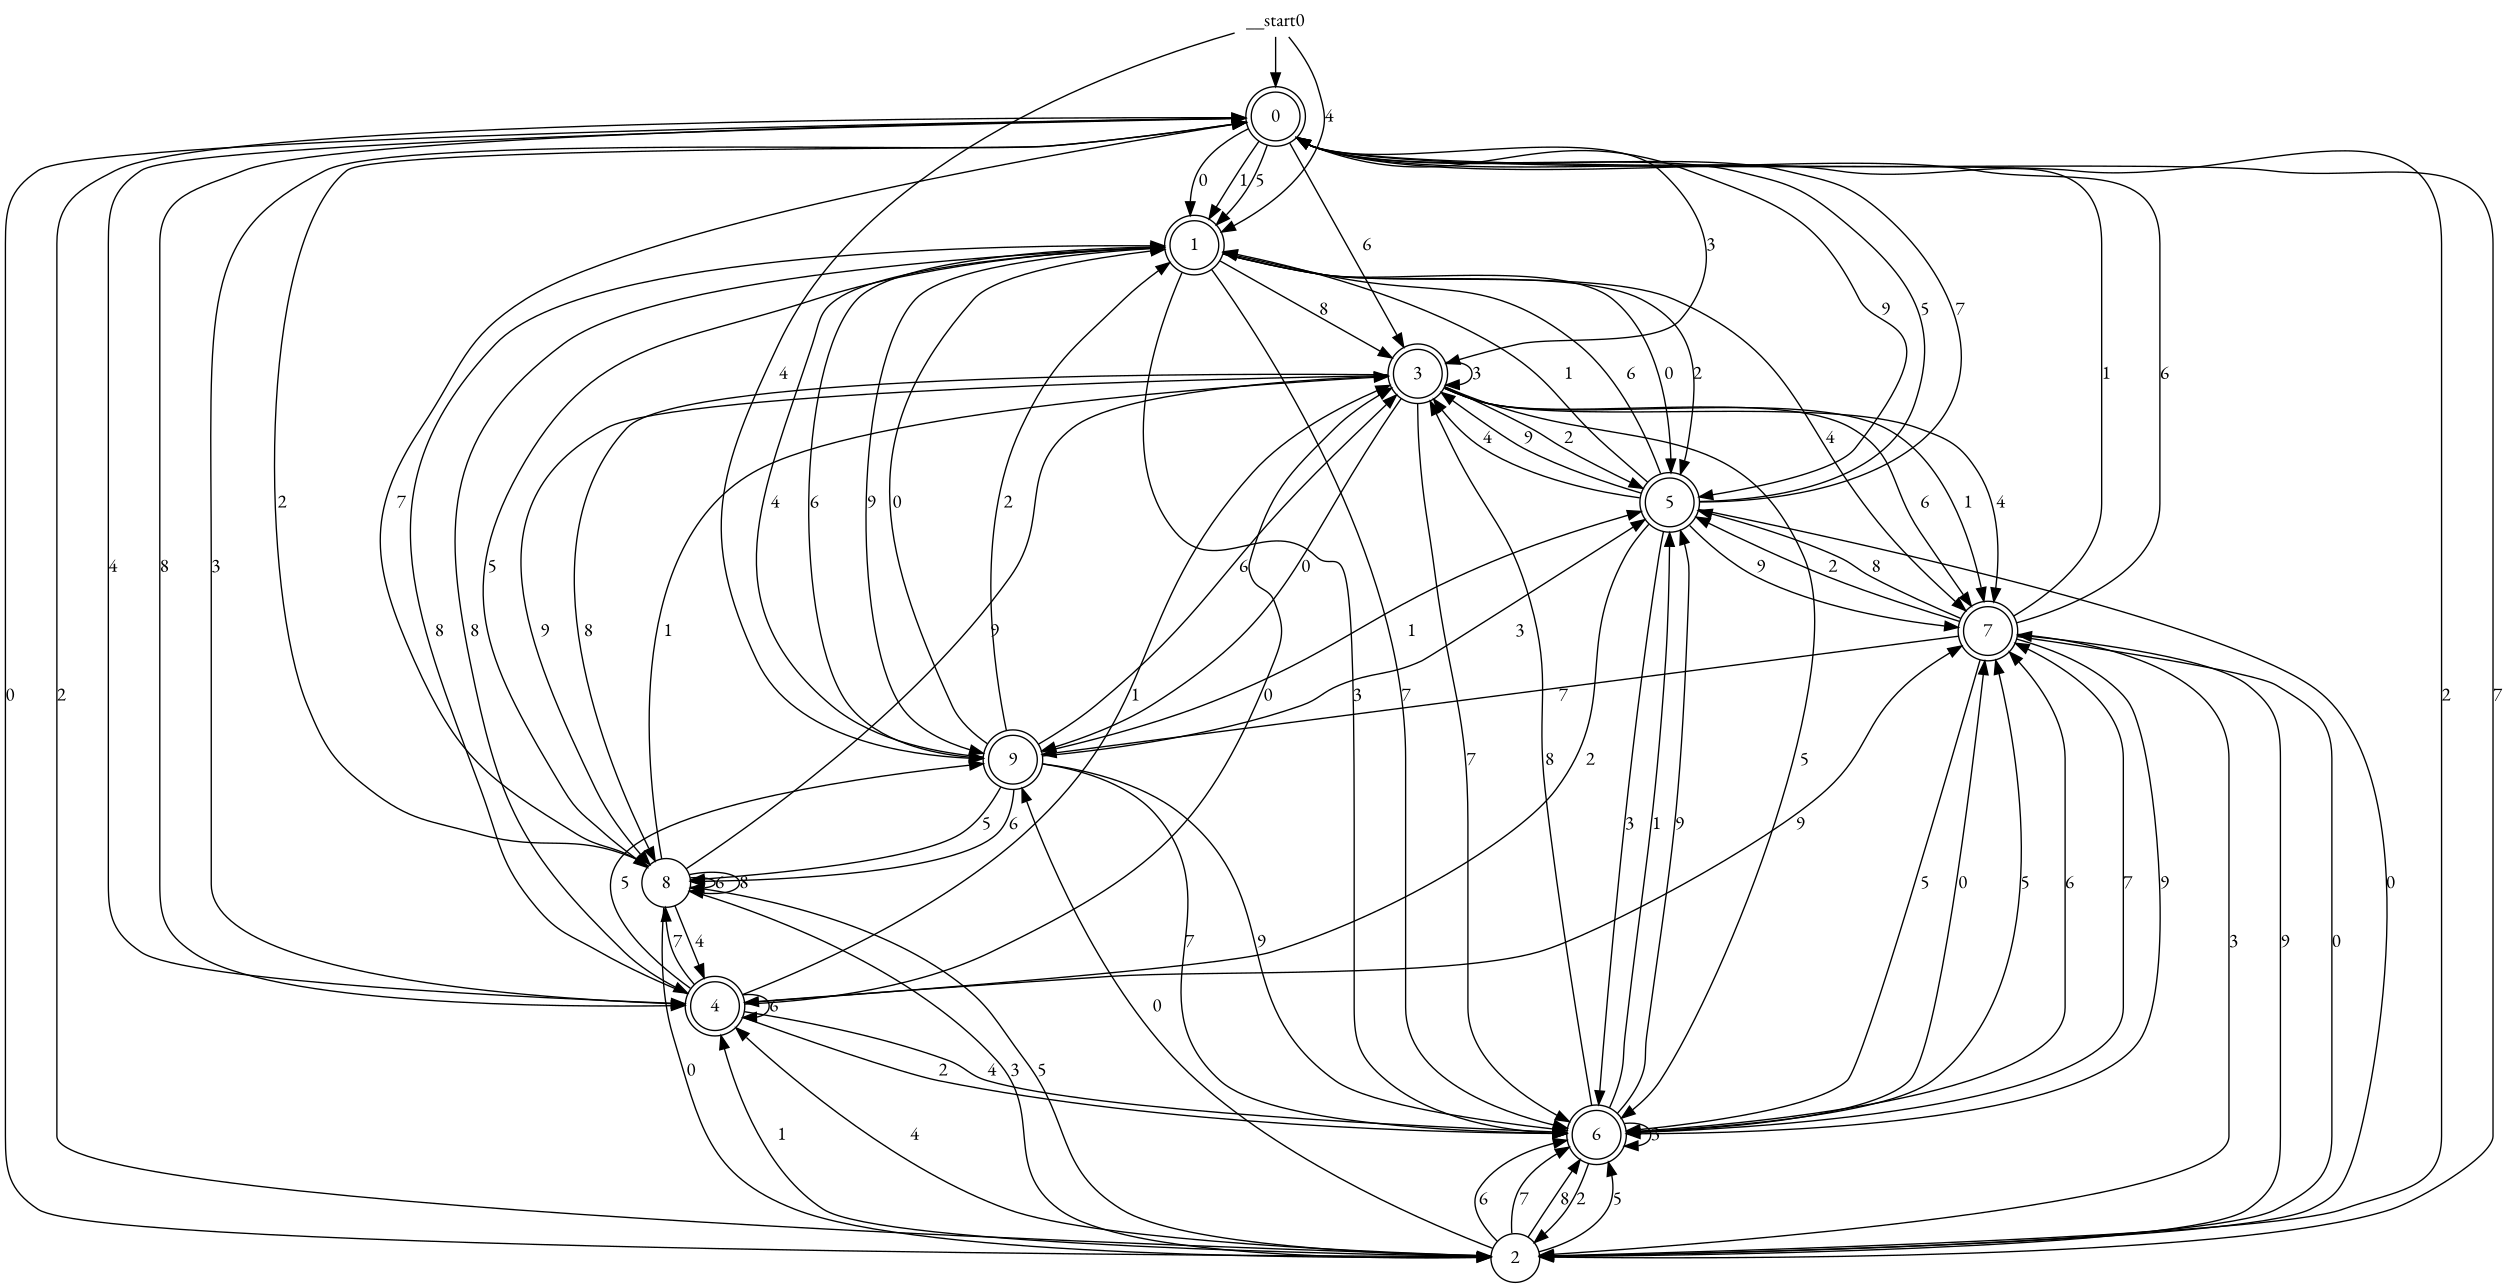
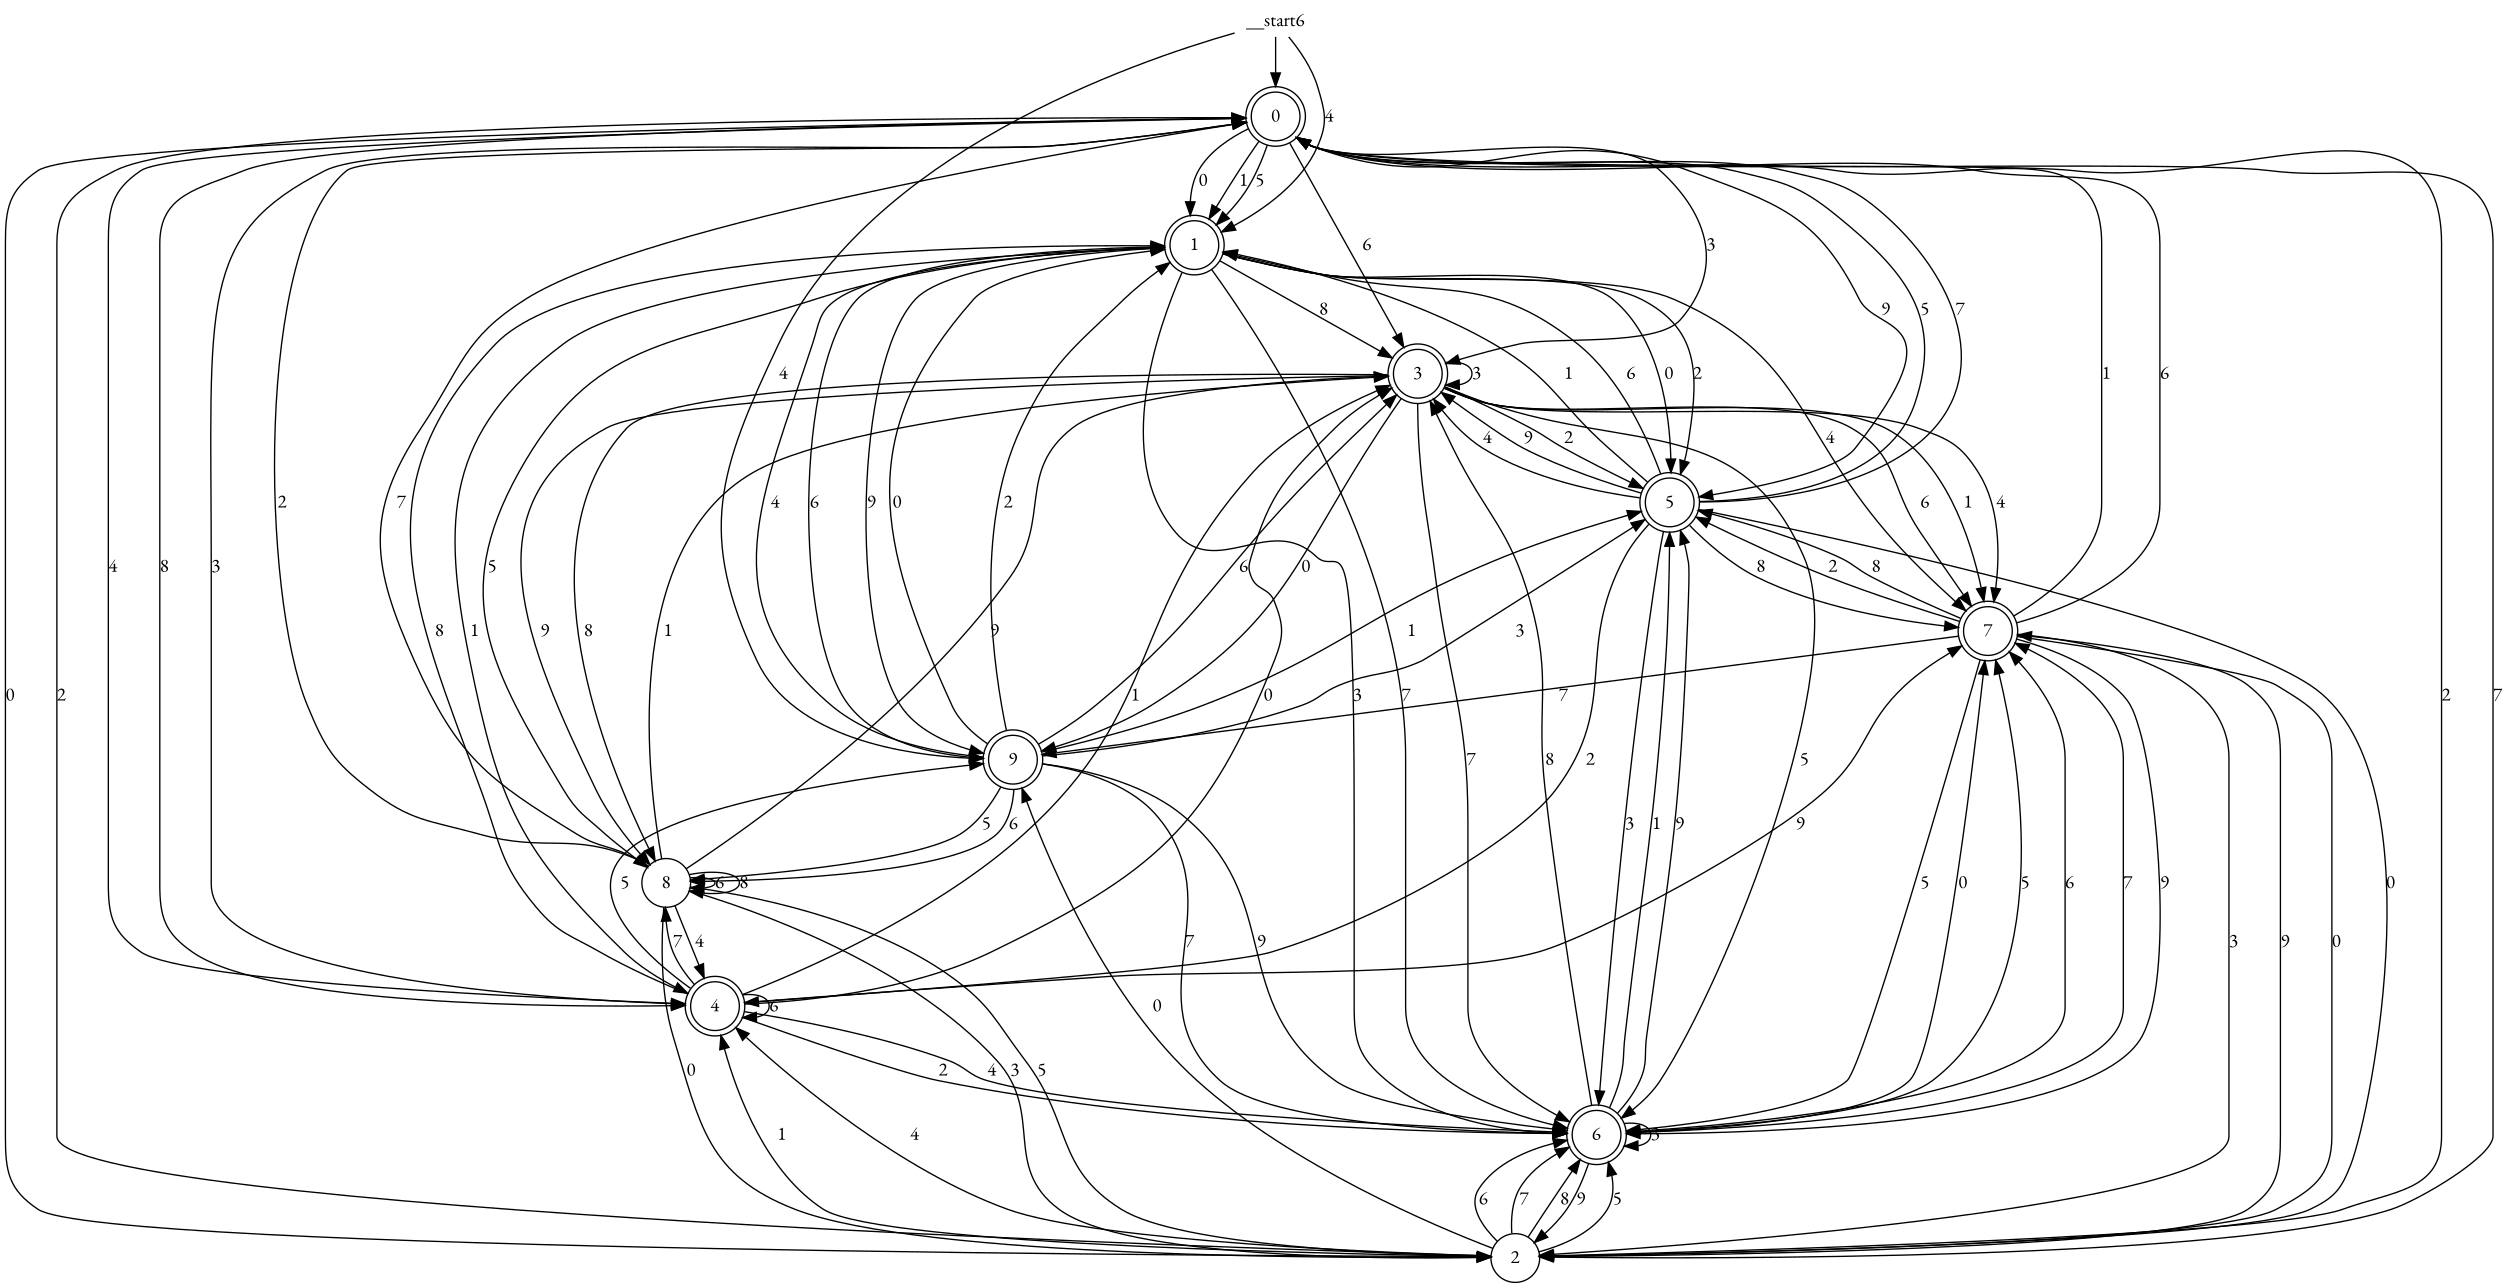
node "__start0": label "__start0" -> "__start6"
edge "5" -> "7": label "9" -> "8"
edge "1" -> "4": label "8" -> "1"
edge "6" -> "2": label "2" -> "9"
